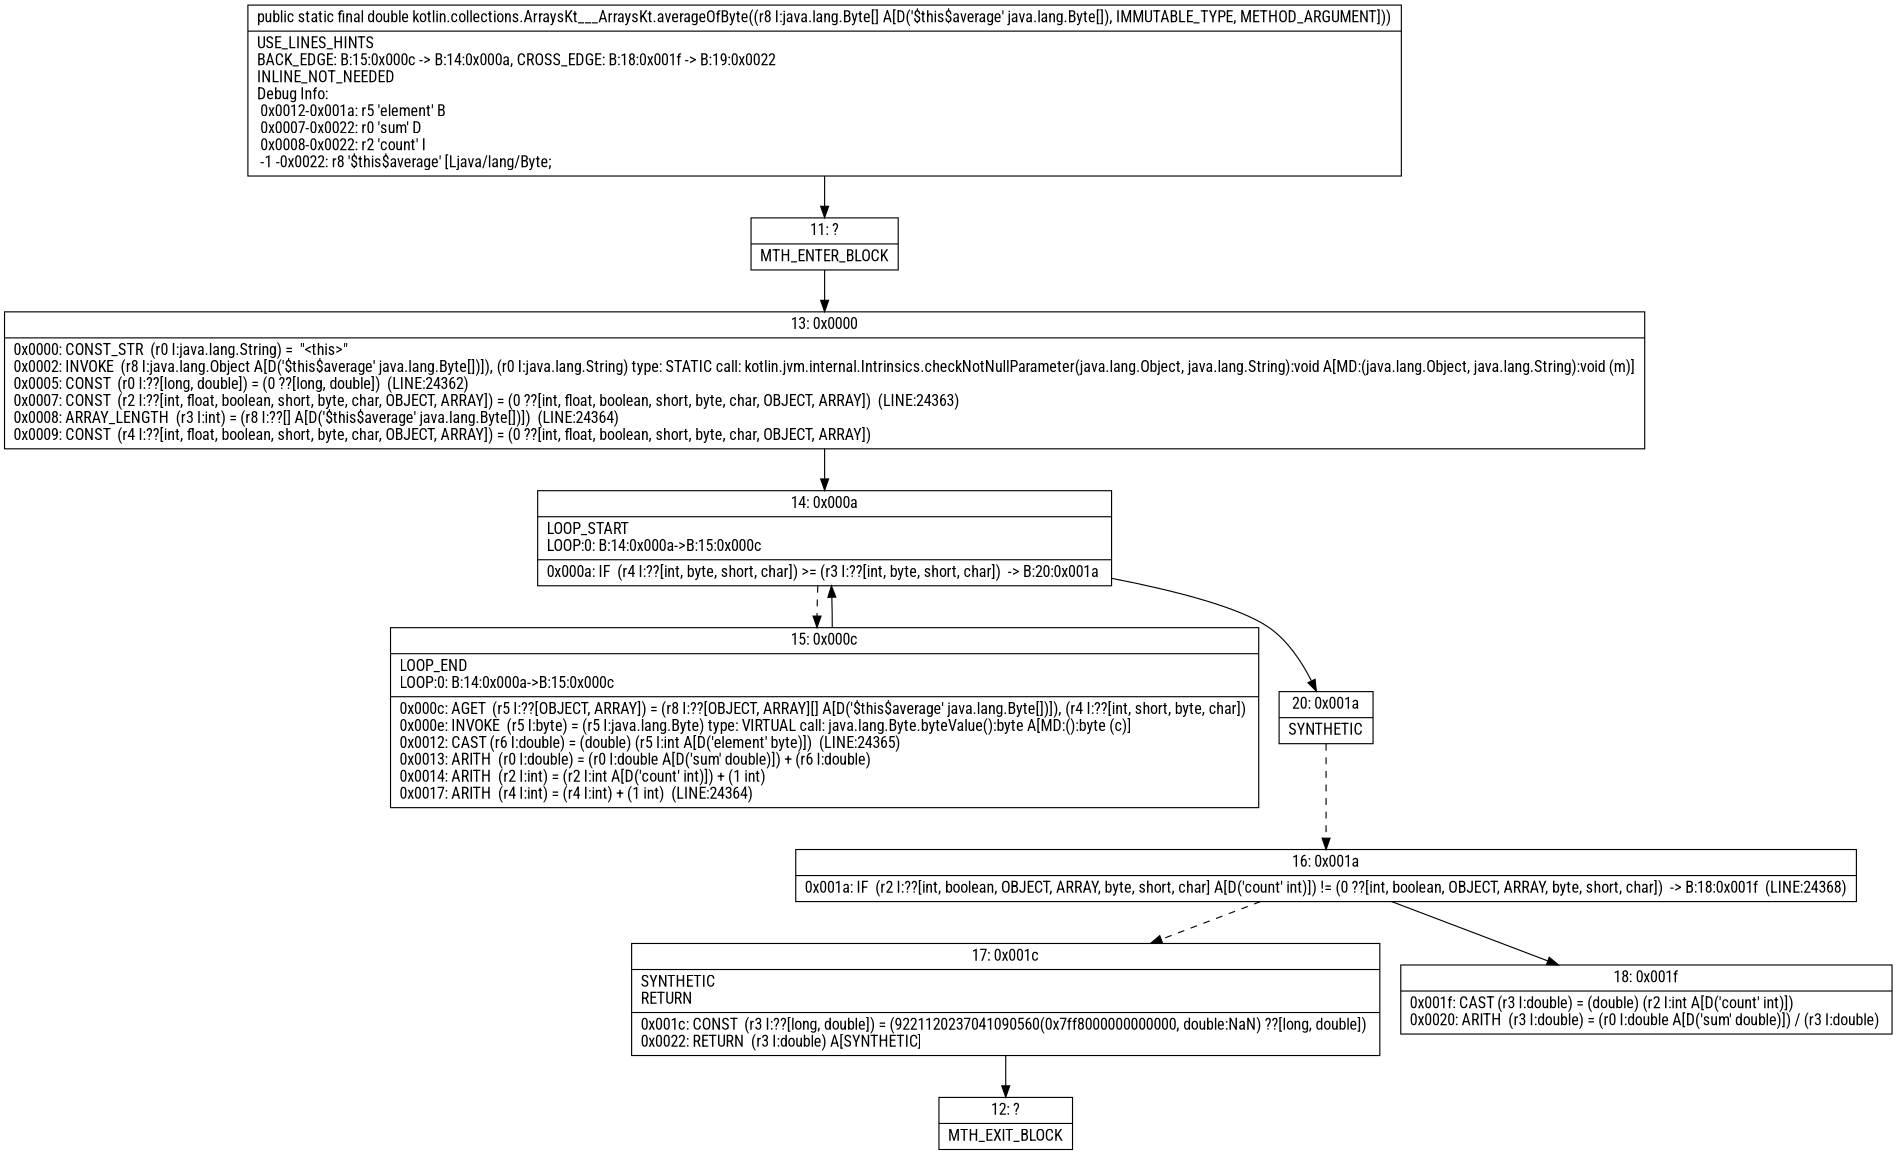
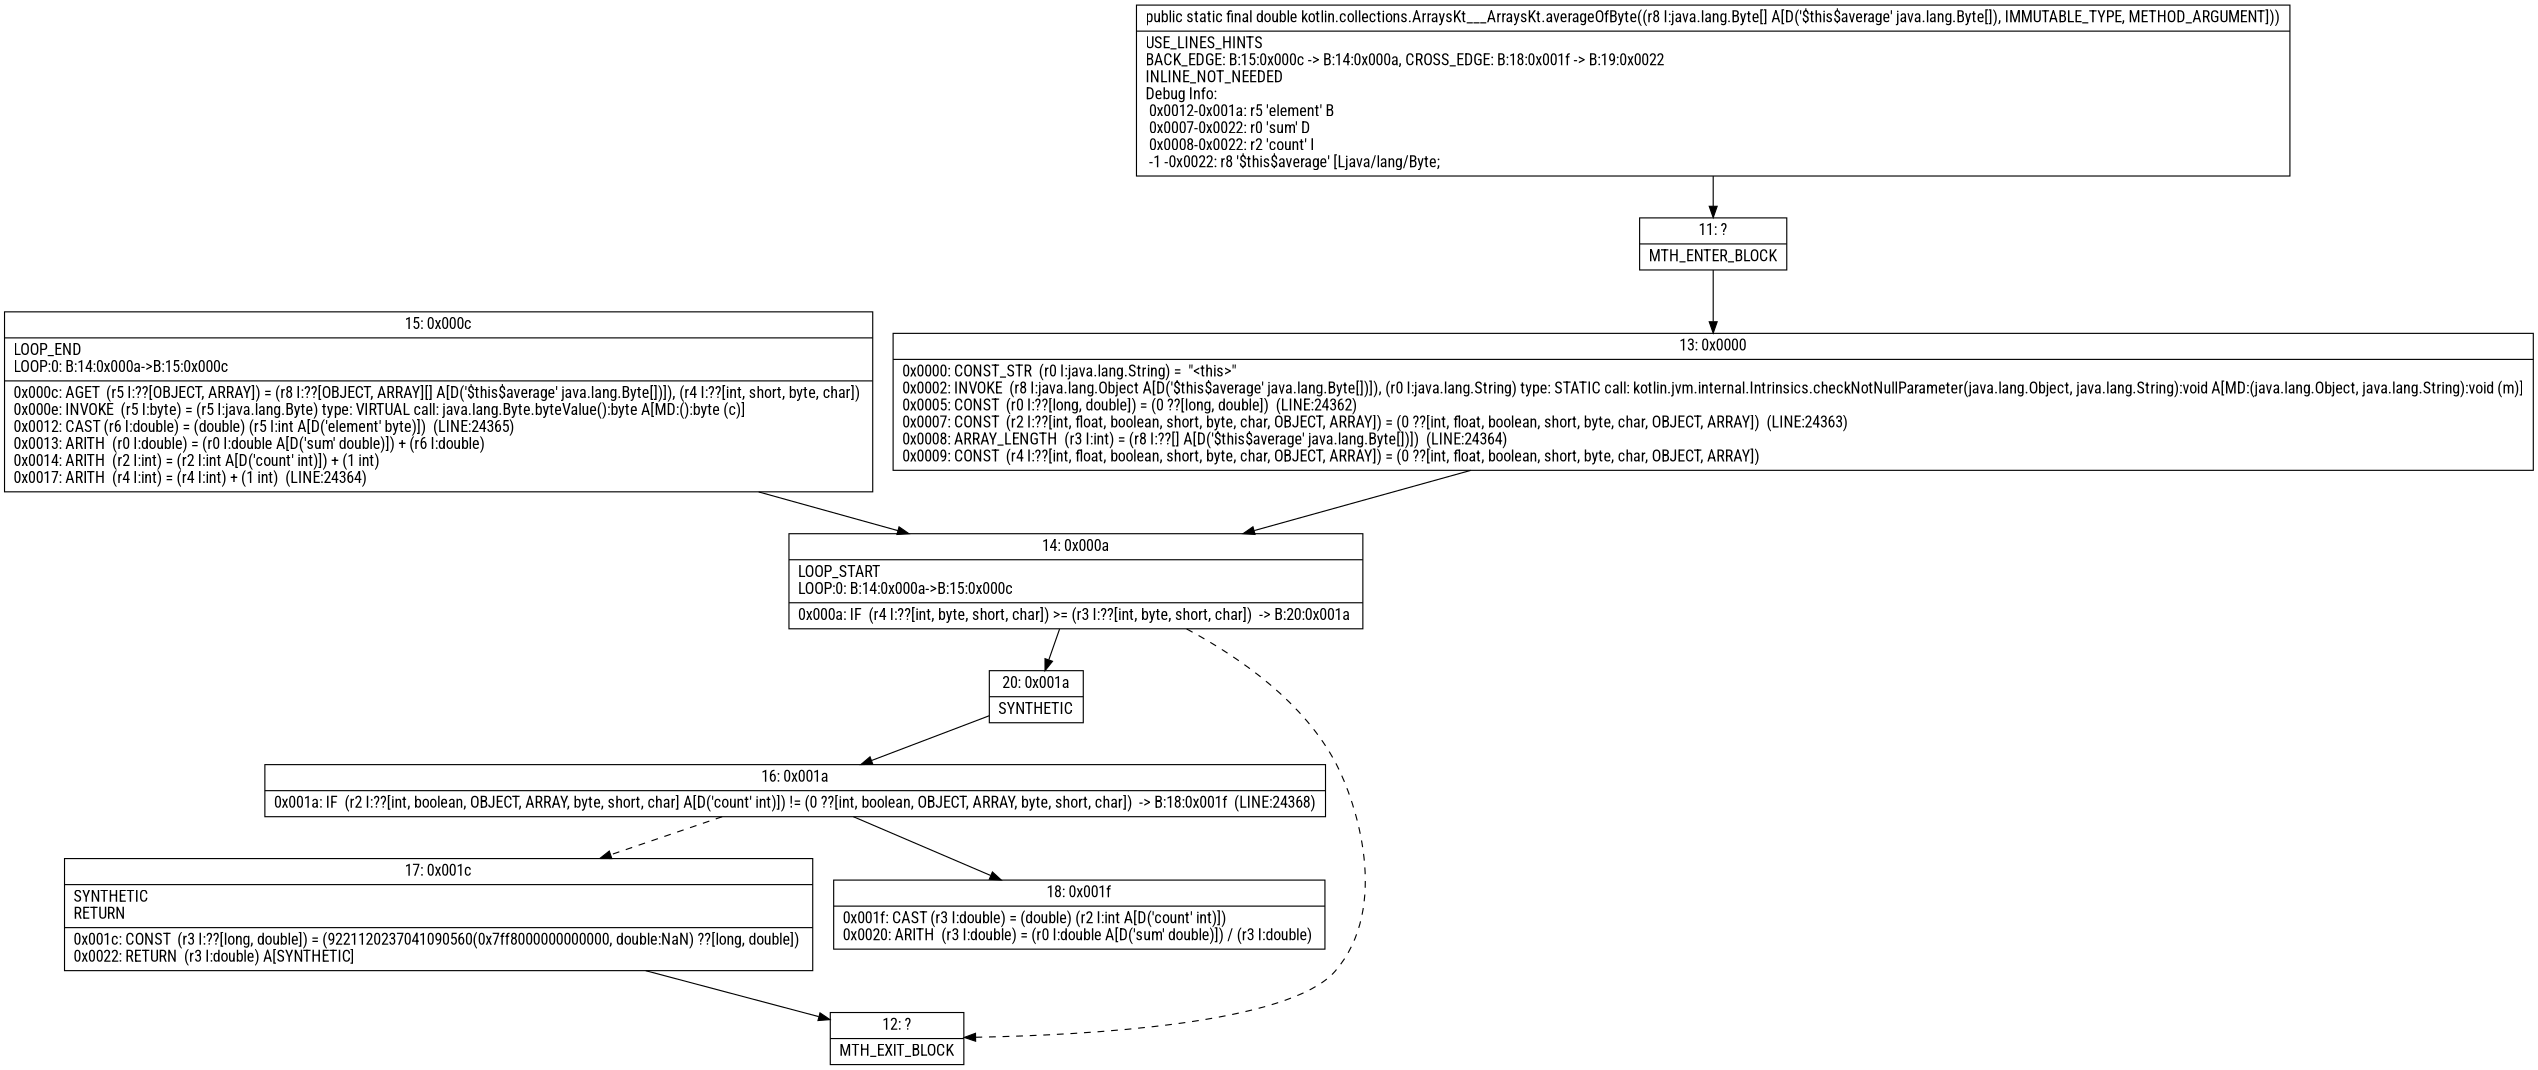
edge "14: 0x000a" -> "15: 0x000c": now "14: 0x000a" -> "12: ?"
edge "20: 0x001a" -> "16: 0x001a": style dashed -> solid
